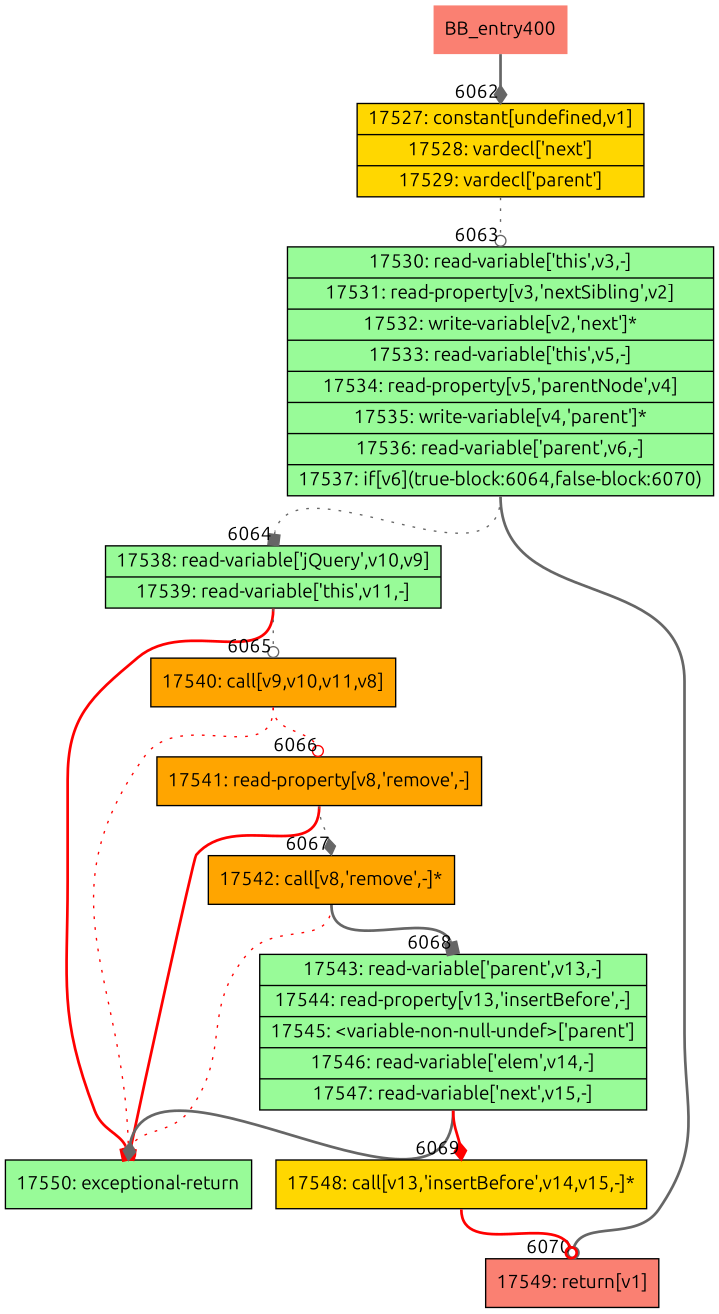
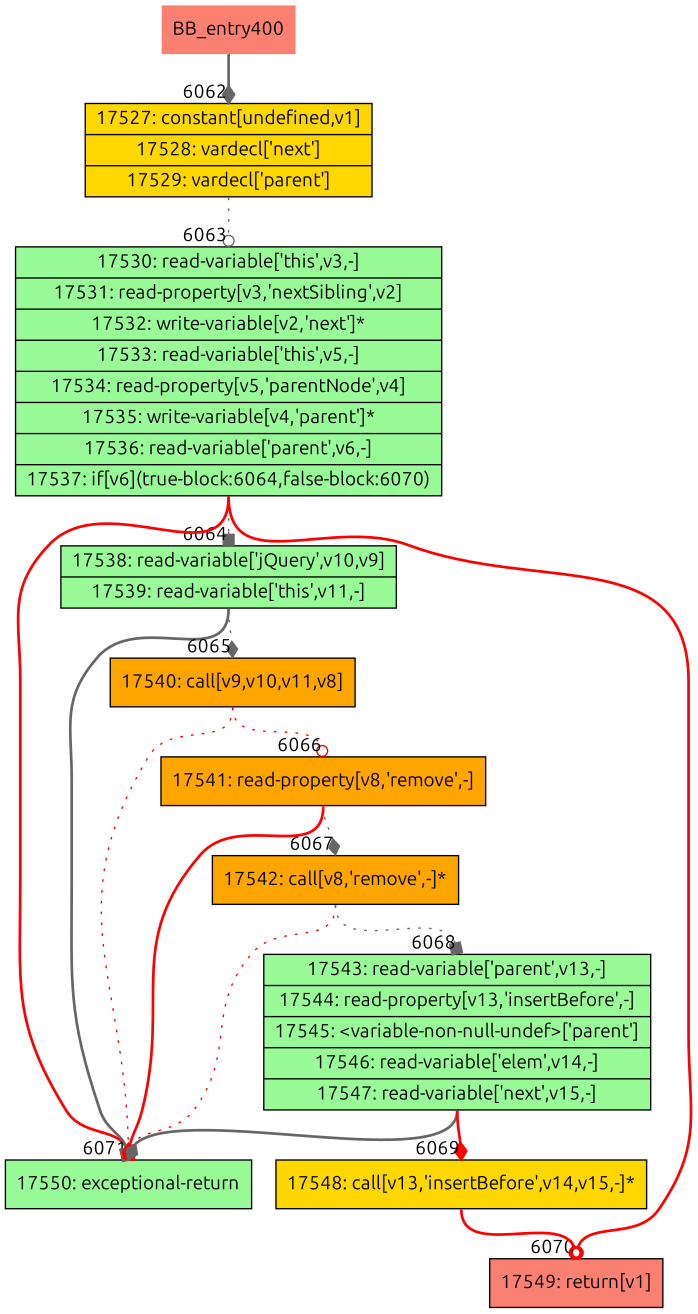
edge "17538: read-variable['jQuery',v10,v9]" -> "17540: call[v9,v10,v11,v8]": arrowhead odot -> diamond
edge "17530: read-variable['this',v3,-]" -> "17550: exceptional-return": added
edge "17538: read-variable['jQuery',v10,v9]" -> "17550: exceptional-return": color red -> gray40
edge "17530: read-variable['this',v3,-]" -> "17549: return[v1]": color gray40 -> red
edge "17540: call[v9,v10,v11,v8]" -> "17550: exceptional-return": arrowhead box -> diamond
edge "17542: call[v8,'remove',-]*" -> "17543: read-variable['parent',v13,-]": style bold -> dotted
